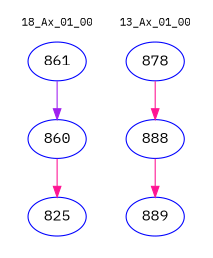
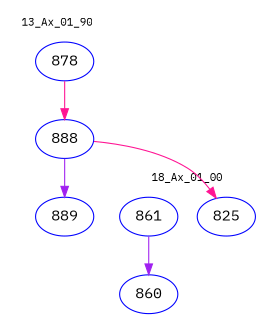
cluster "13_Ax_01_00": label "13_Ax_01_00" -> "13_Ax_01_90"
edge "860" -> "825": now "888" -> "825"
edge "888" -> "889": color deeppink -> purple
